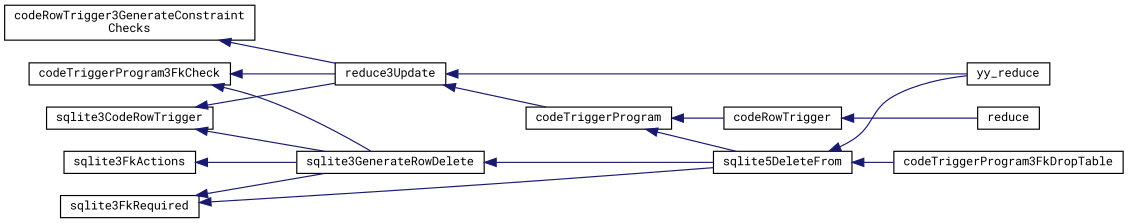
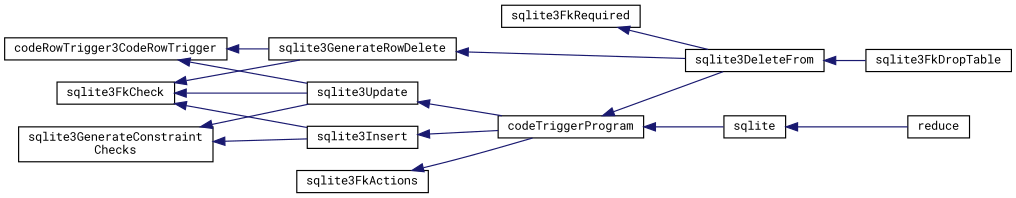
node "codeRowTrigger3GenerateConstraint Checks": label "codeRowTrigger3GenerateConstraint Checks" -> "sqlite3GenerateConstraint Checks"
node "codeTriggerProgram3FkCheck": label "codeTriggerProgram3FkCheck" -> "sqlite3FkCheck"
node "reduce3Update": label "reduce3Update" -> "sqlite3Update"
node "yy_reduce": removed
node "sqlite3CodeRowTrigger": label "sqlite3CodeRowTrigger" -> "codeRowTrigger3CodeRowTrigger"
node "codeRowTrigger": label "codeRowTrigger" -> "sqlite"
node "sqlite3Insert": added
edge "sqlite3GenerateRowDelete" -> "sqlite3FkActions": now "codeTriggerProgram" -> "sqlite3FkActions"
node "sqlite5DeleteFrom": label "sqlite5DeleteFrom" -> "sqlite3DeleteFrom"
node "codeTriggerProgram3FkDropTable": label "codeTriggerProgram3FkDropTable" -> "sqlite3FkDropTable"
edge "sqlite3GenerateRowDelete" -> "sqlite3FkRequired": removed
